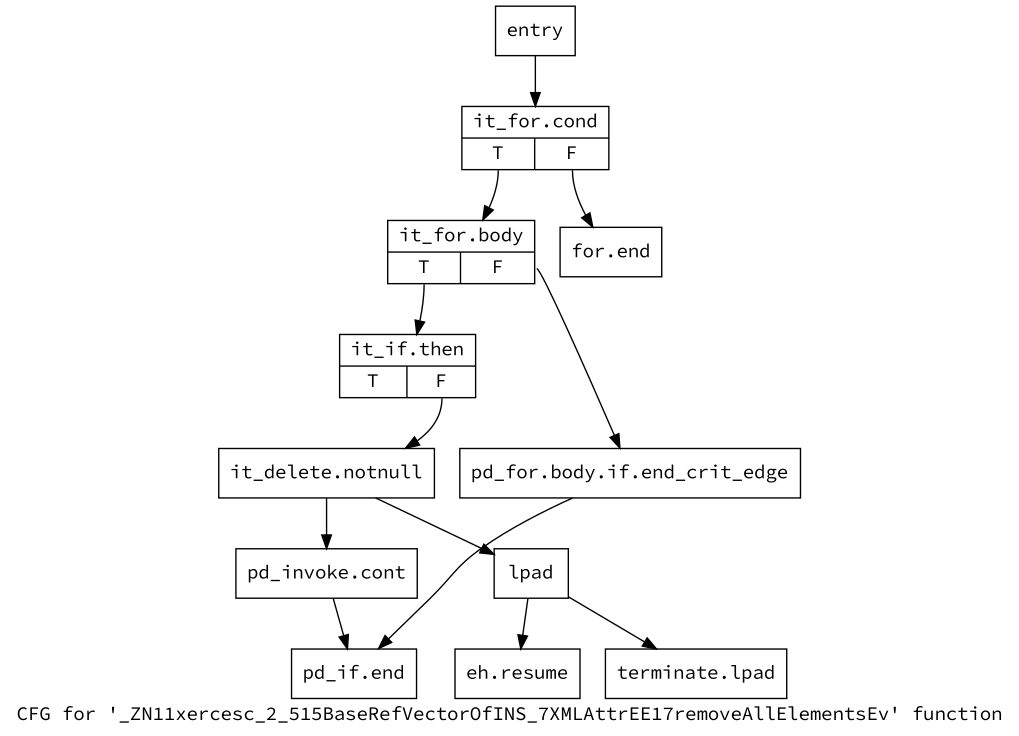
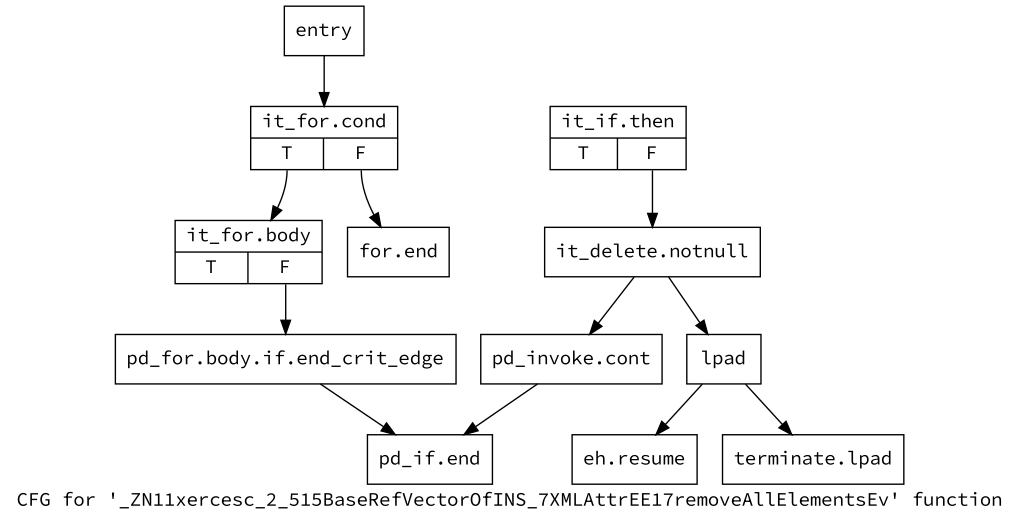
edge "it_for.body" -> "it_if.then": removed
